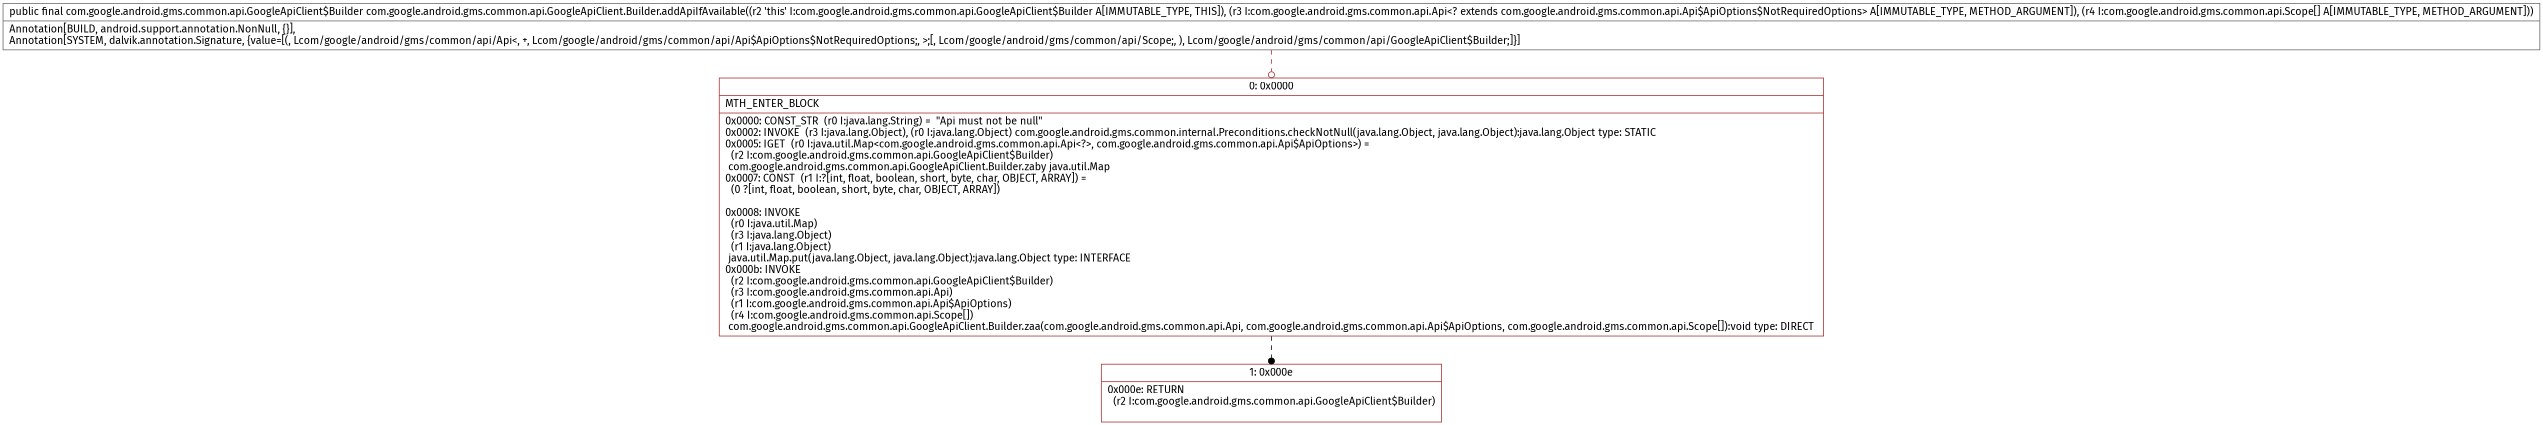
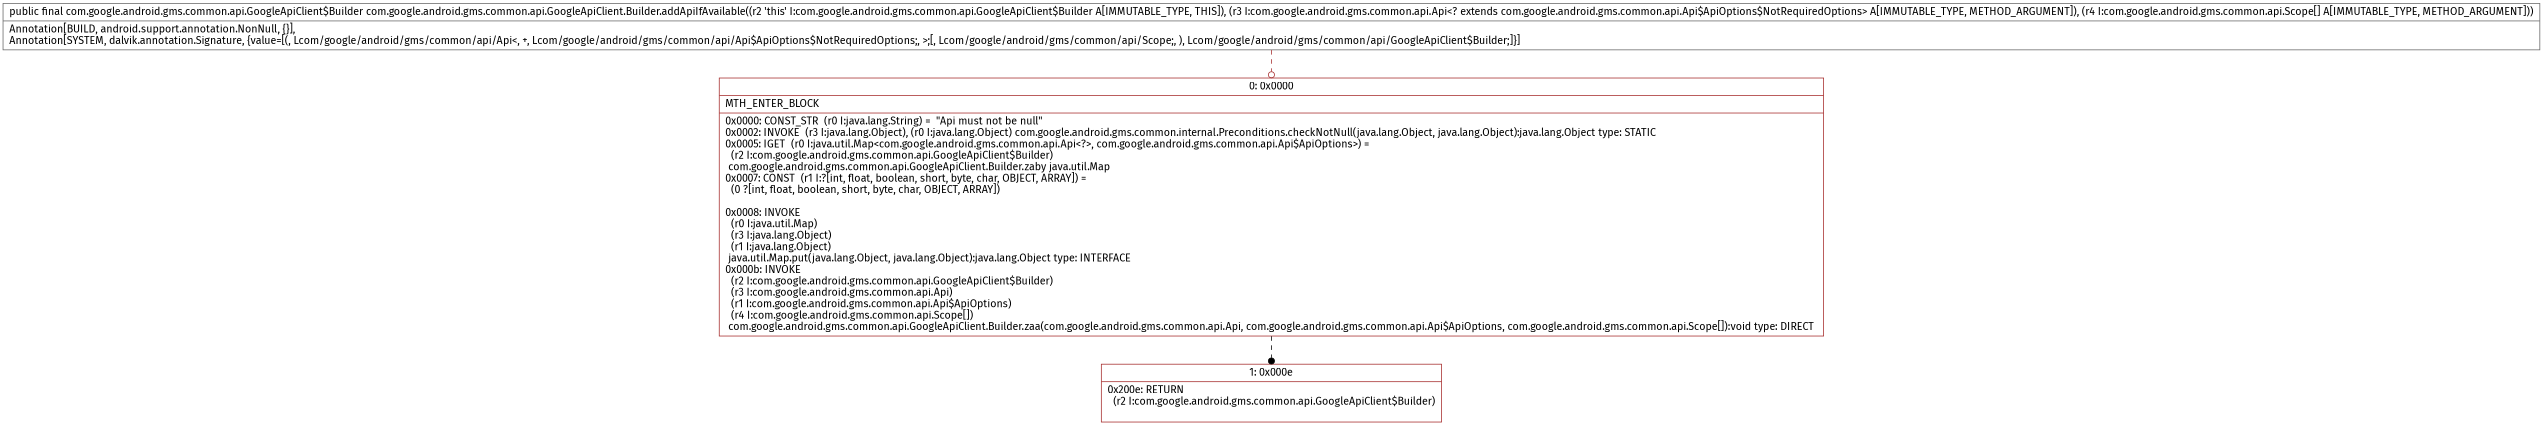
node "1: 0x000e": text "0x000e: RETURN" -> "0x200e: RETURN"
